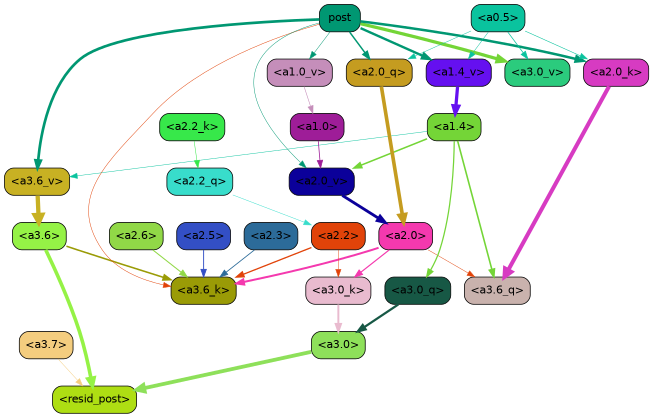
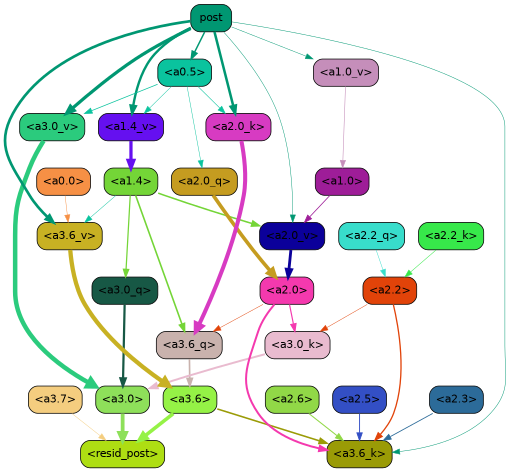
edge "post" -> "<a3.0_v>": color #74d537 -> #009772
edge "post" -> "<a2.0_q>": now "post" -> "<a0.5>"
edge "post" -> "<a3.6_k>": color #e14309 -> #009772
edge "<a2.2_k>" -> "<a2.2_q>": now "<a2.2_k>" -> "<a2.2>"
node "<a0.0>": added
edge "<a3.0_v>" -> "<a3.0>": added
edge "<a3.6_q>" -> "<a3.6>": added
